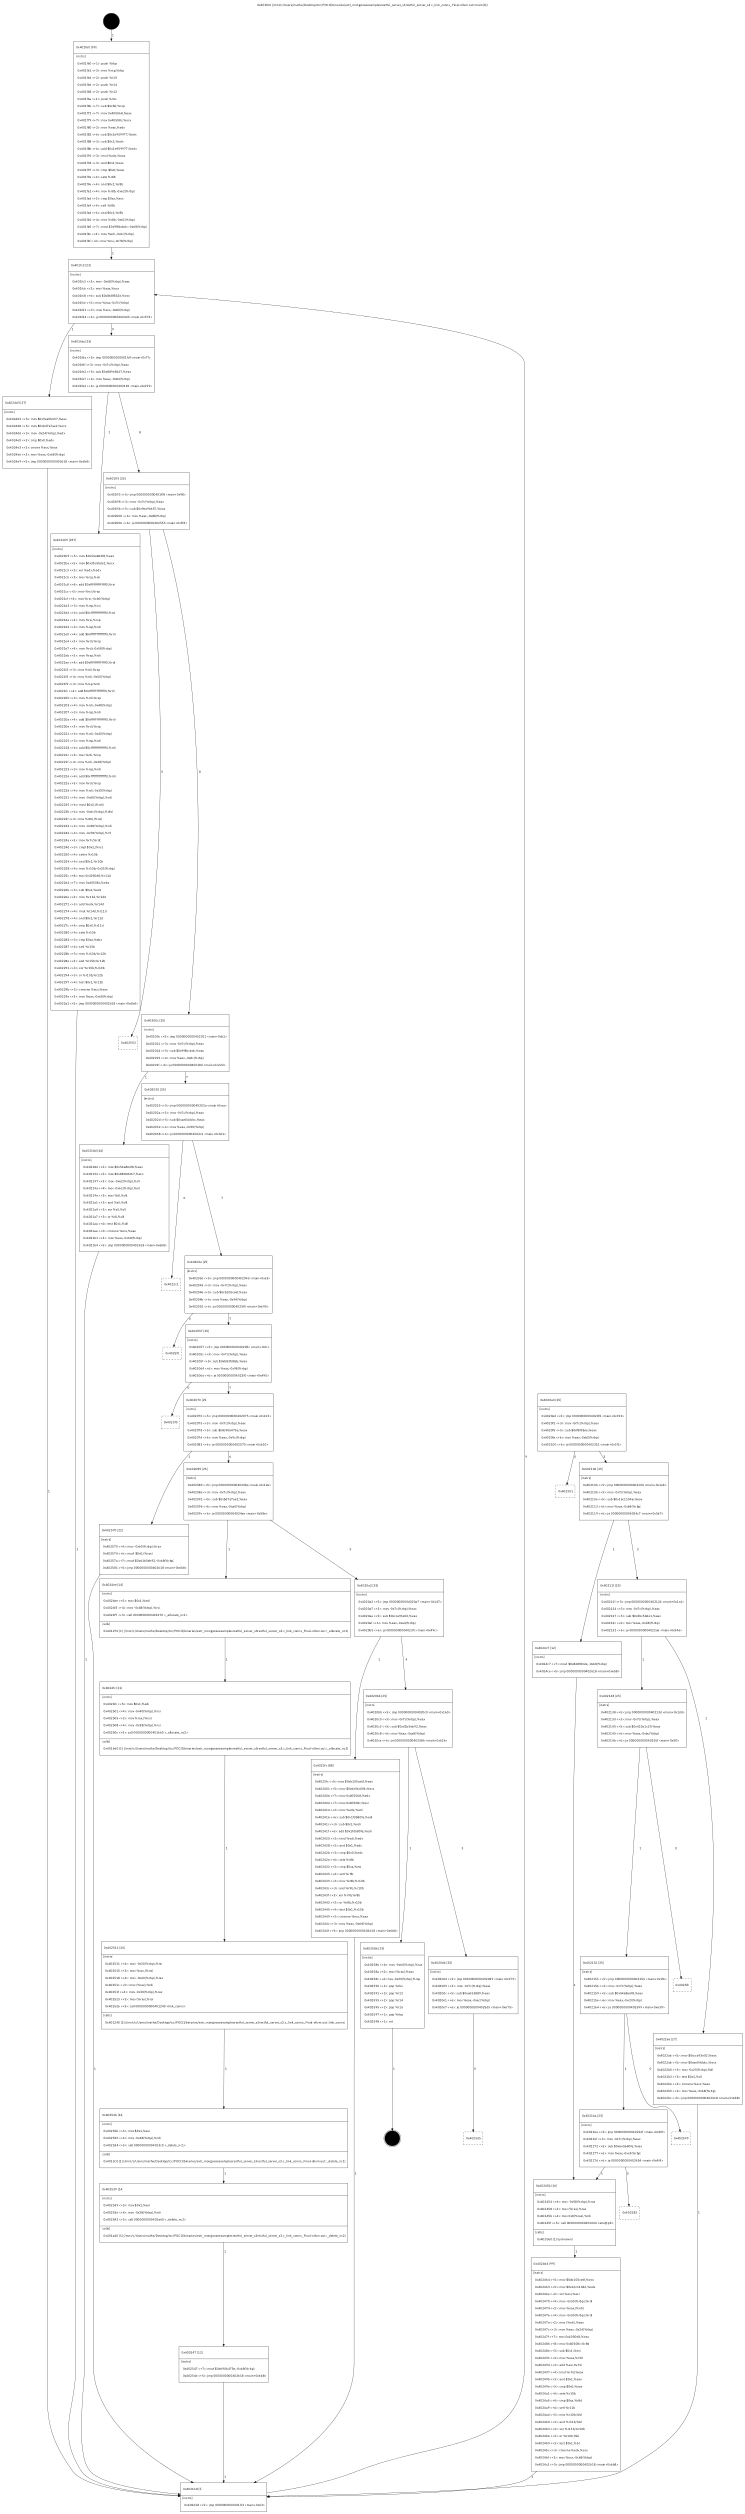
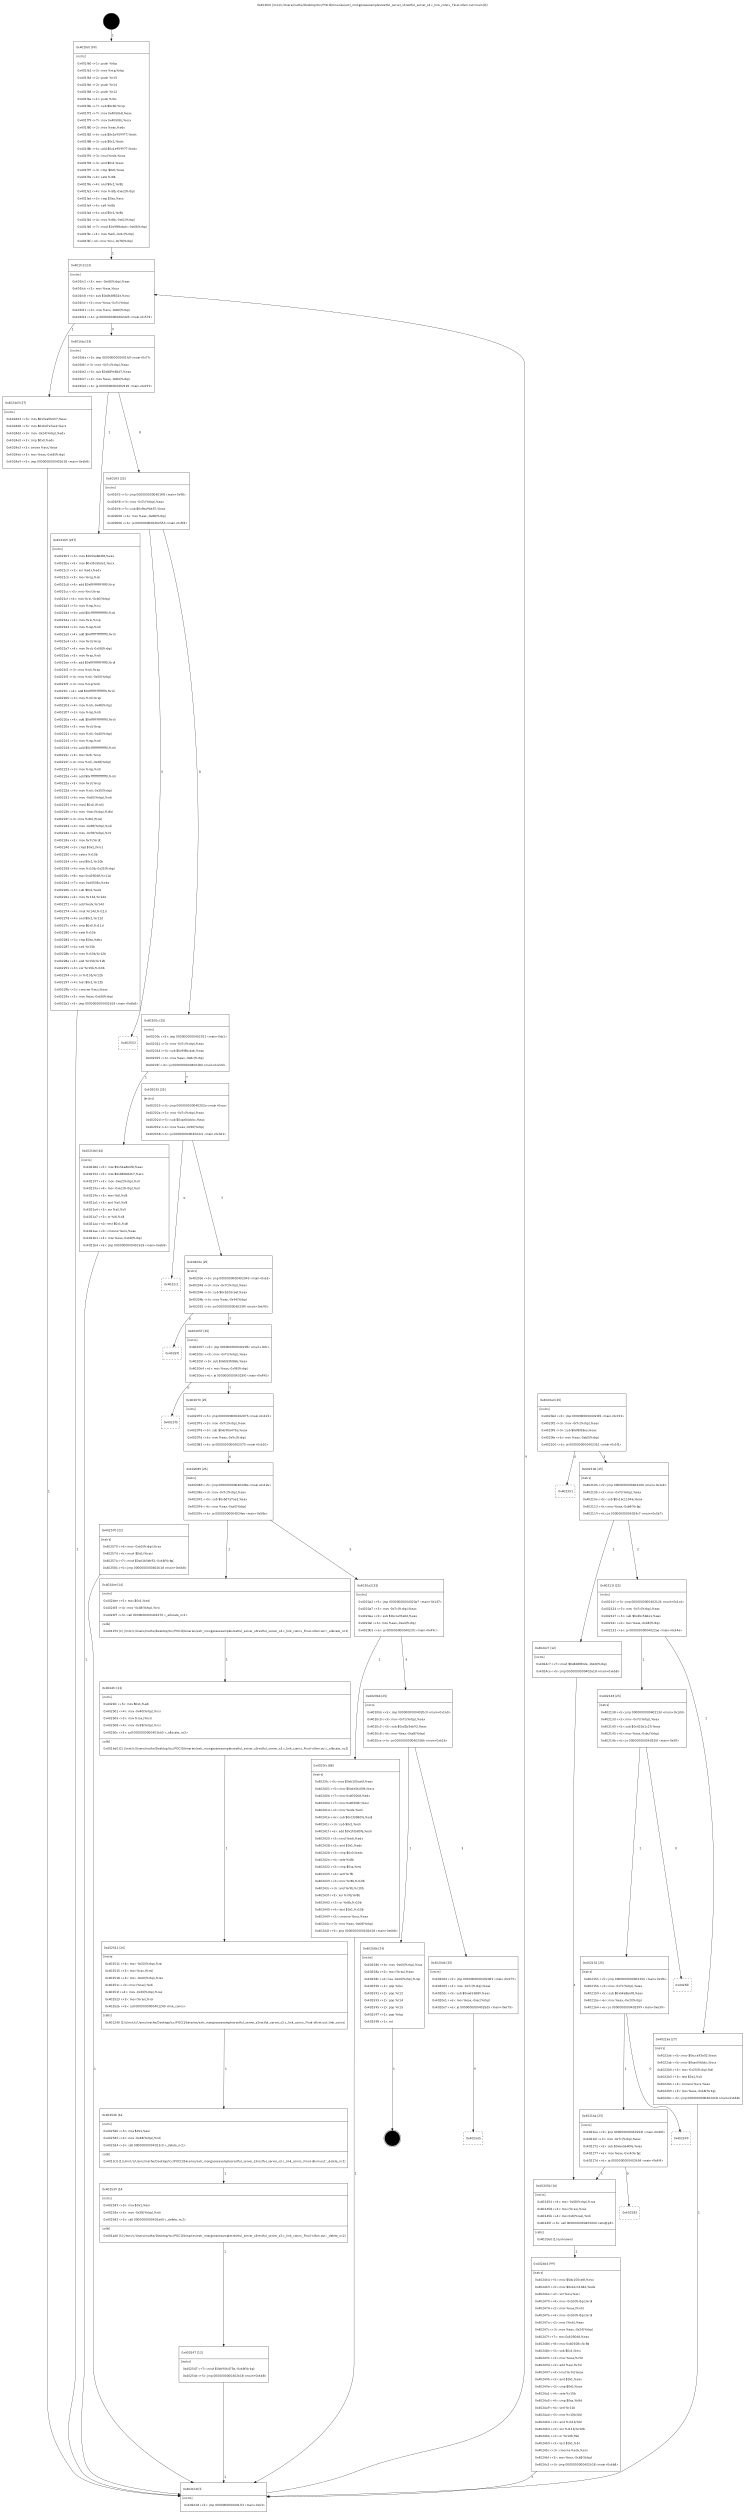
edge "0x402070 [25]" -> "0x402570 [22]": removed, label "1"
